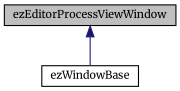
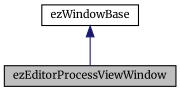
edge "ezWindowBase" -> "ezEditorProcessViewWindow": reversed
